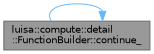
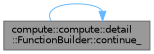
node "luisa::compute::detail ::FunctionBuilder::continue_": label "luisa::compute::detail ::FunctionBuilder::continue_" -> "compute::compute::detail ::FunctionBuilder::continue_"
